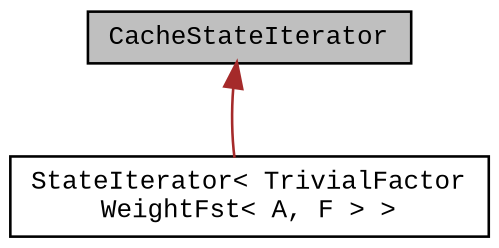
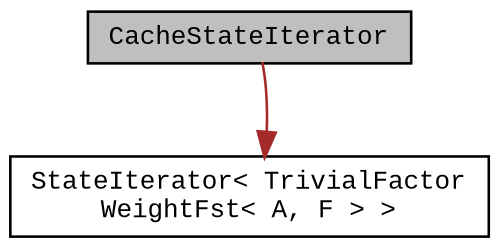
edge "StateIterator< TrivialFactor WeightFst< A, F > >" -> "CacheStateIterator": reversed
